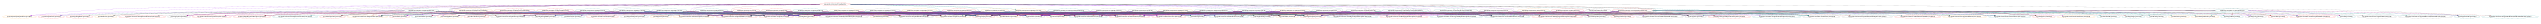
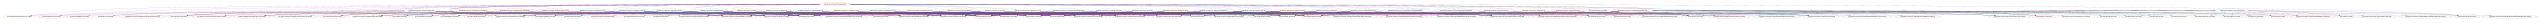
node "org.apache.commons.cli.TypeHandlerTest (test-classes)": removed
